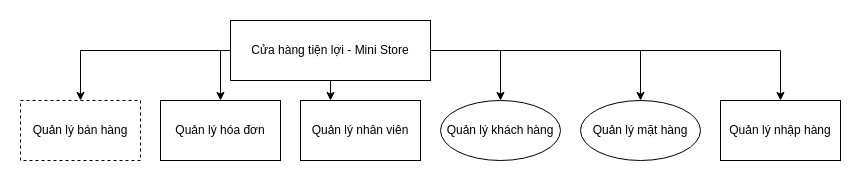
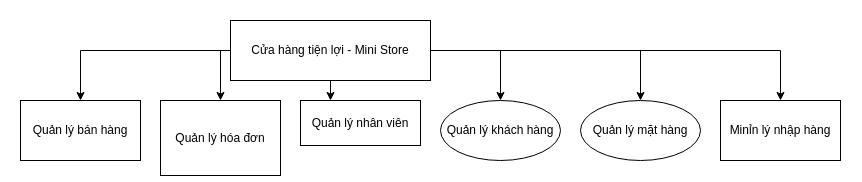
node "Quản lý bán hàng": style dashed -> solid
node "Quản lý hóa đơn": size 120x60 -> 120x75
node "Quản lý nhân viên": size 120x60 -> 120x45
node "Quản lý nhập hàng": label "Quản lý nhập hàng" -> "Minỉn lý nhập hàng"
